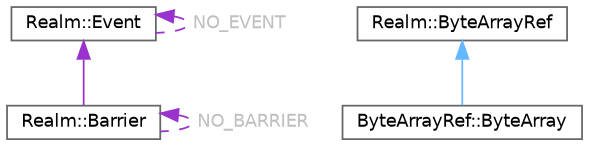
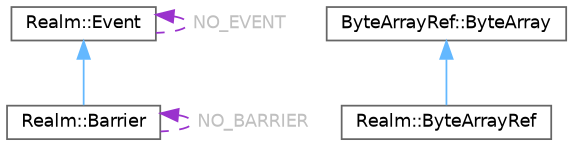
edge "Realm::Barrier" -> "Realm::Event": color darkorchid3 -> steelblue1
edge "ByteArrayRef::ByteArray" -> "Realm::ByteArrayRef": reversed
